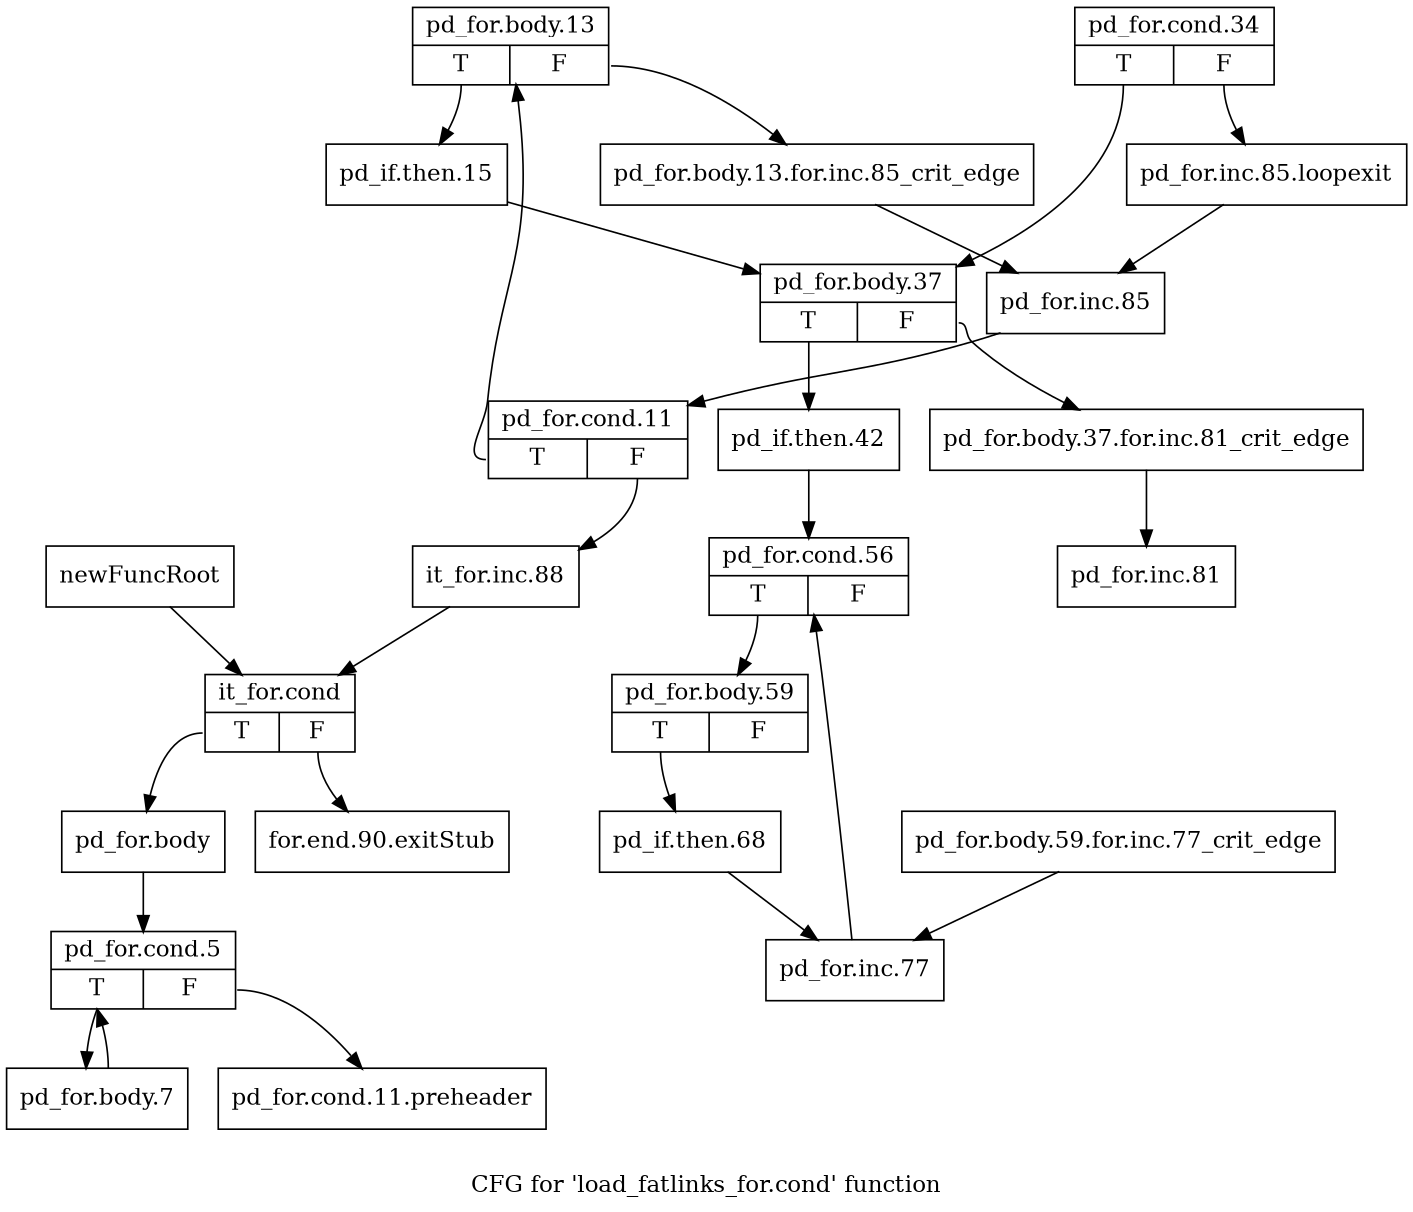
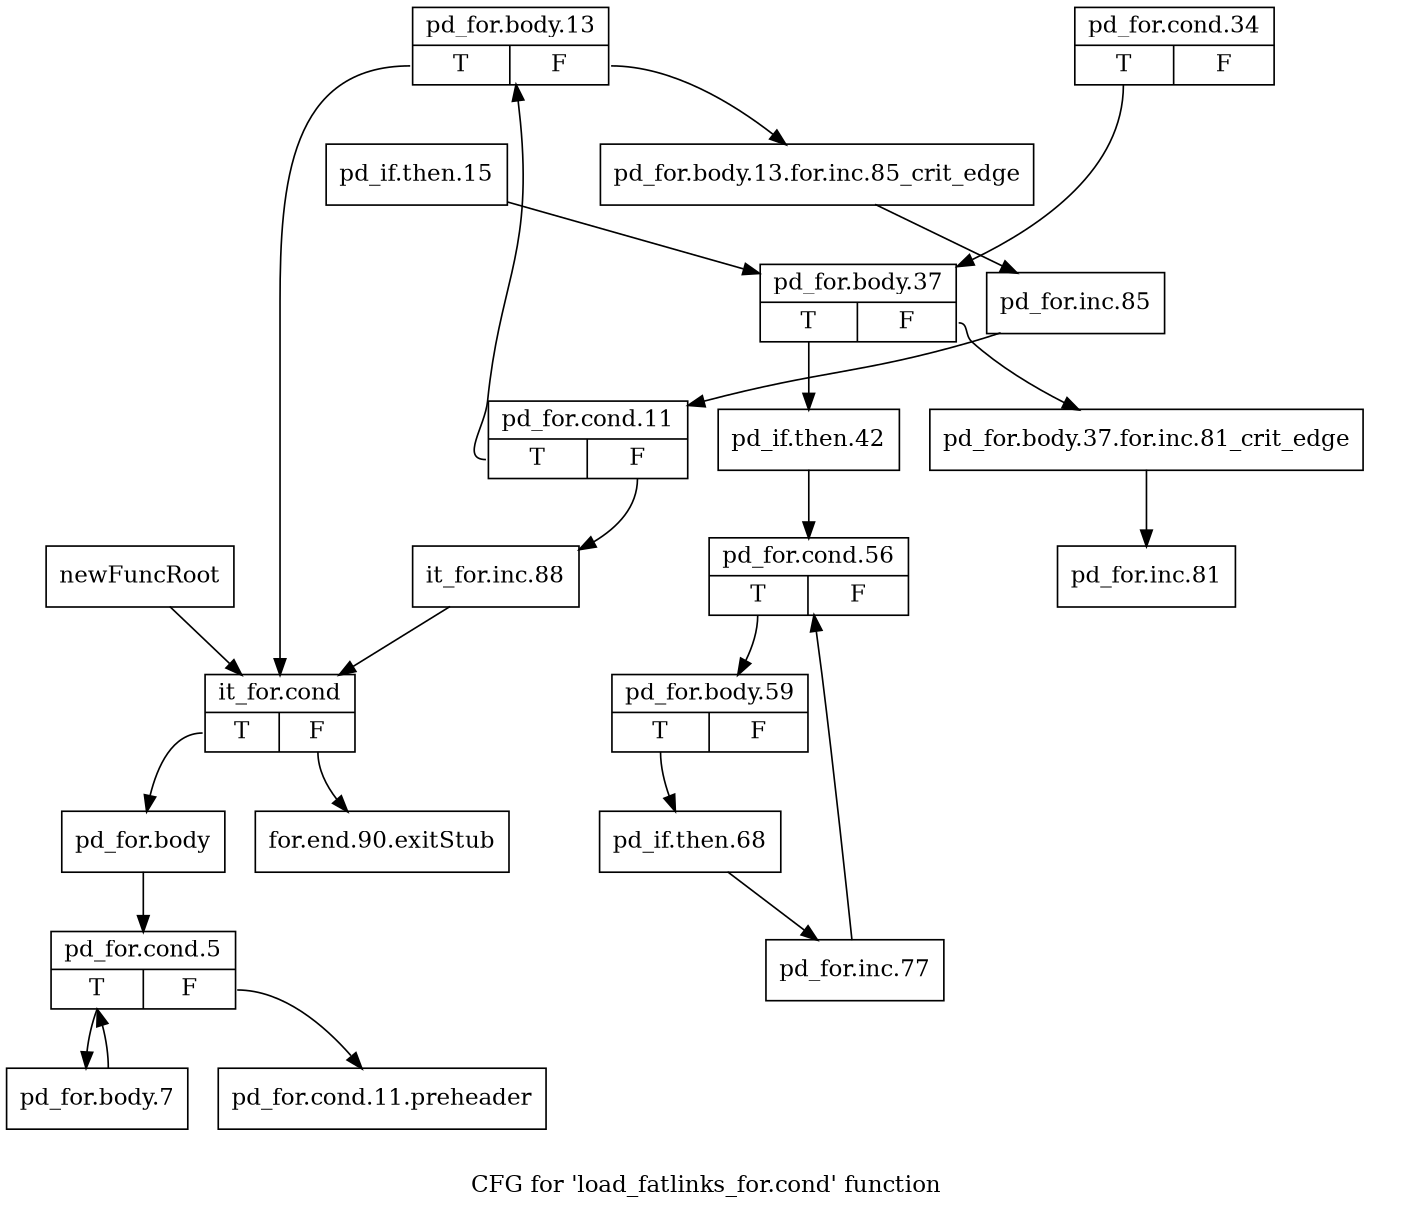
edge "pd_for.body.13" -> "pd_if.then.15": now "pd_for.body.13" -> "it_for.cond"
node "pd_for.inc.85.loopexit": removed
node "pd_for.body.59.for.inc.77_crit_edge": removed
